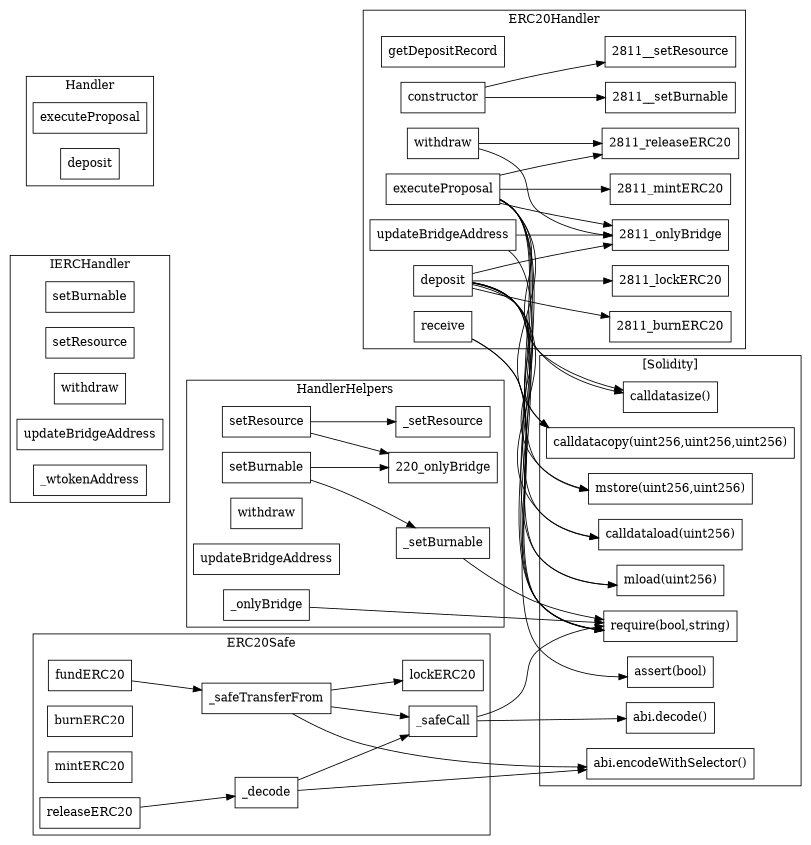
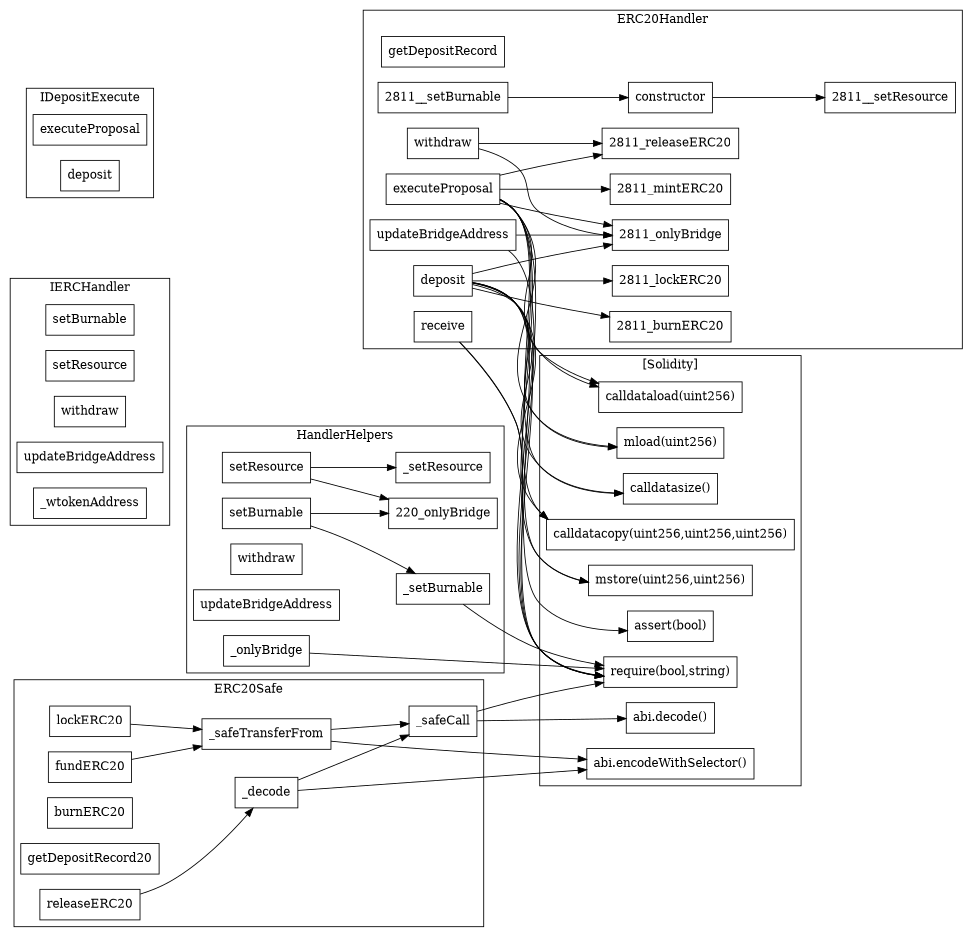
cluster "Handler": label "Handler" -> "IDepositExecute"
edge "constructor" -> "2811__setBurnable": reversed
edge "_safeTransferFrom" -> "lockERC20": reversed
node "mintERC20": label "mintERC20" -> "getDepositRecord20"
